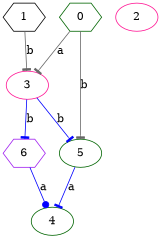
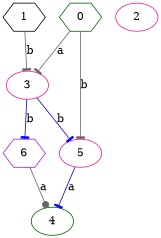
node "5": color darkgreen -> deeppink
edge "6" -> "4": color blue -> gray40
